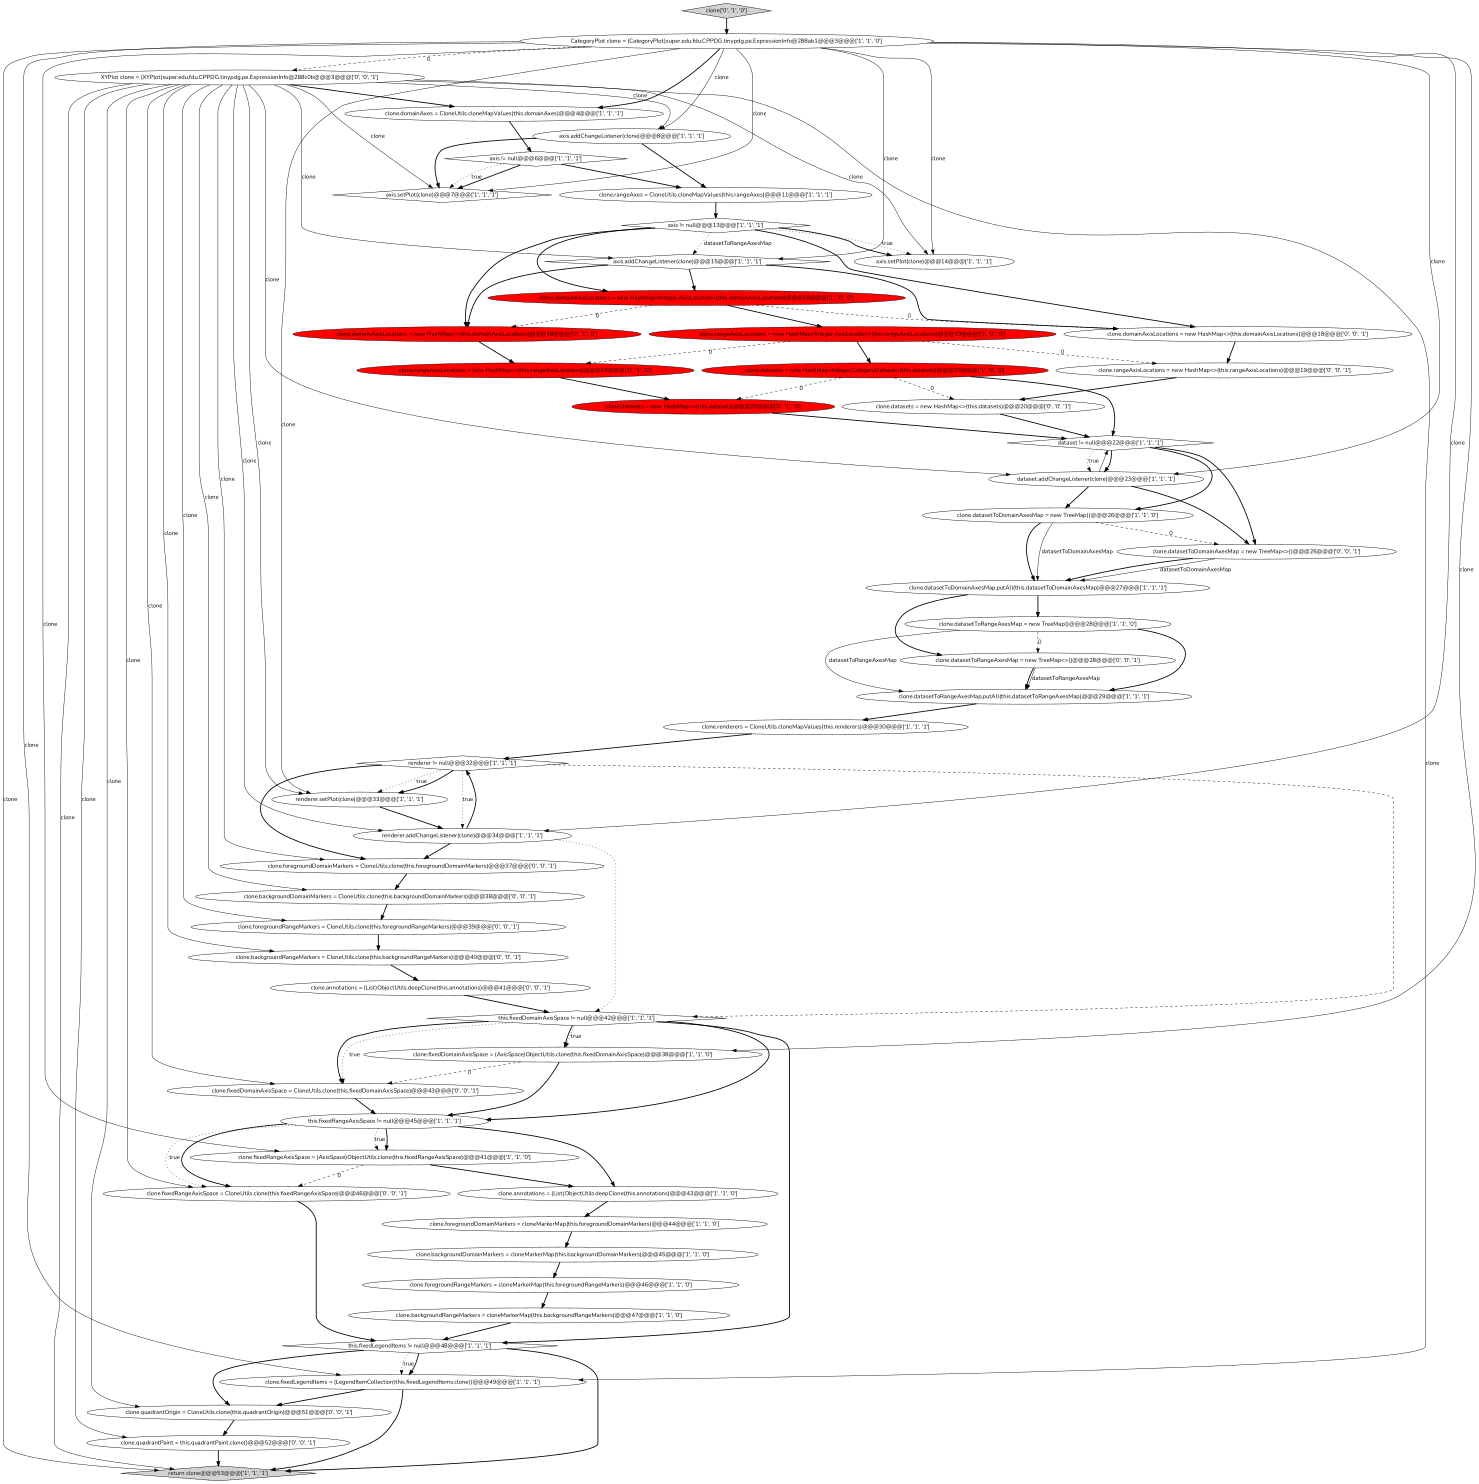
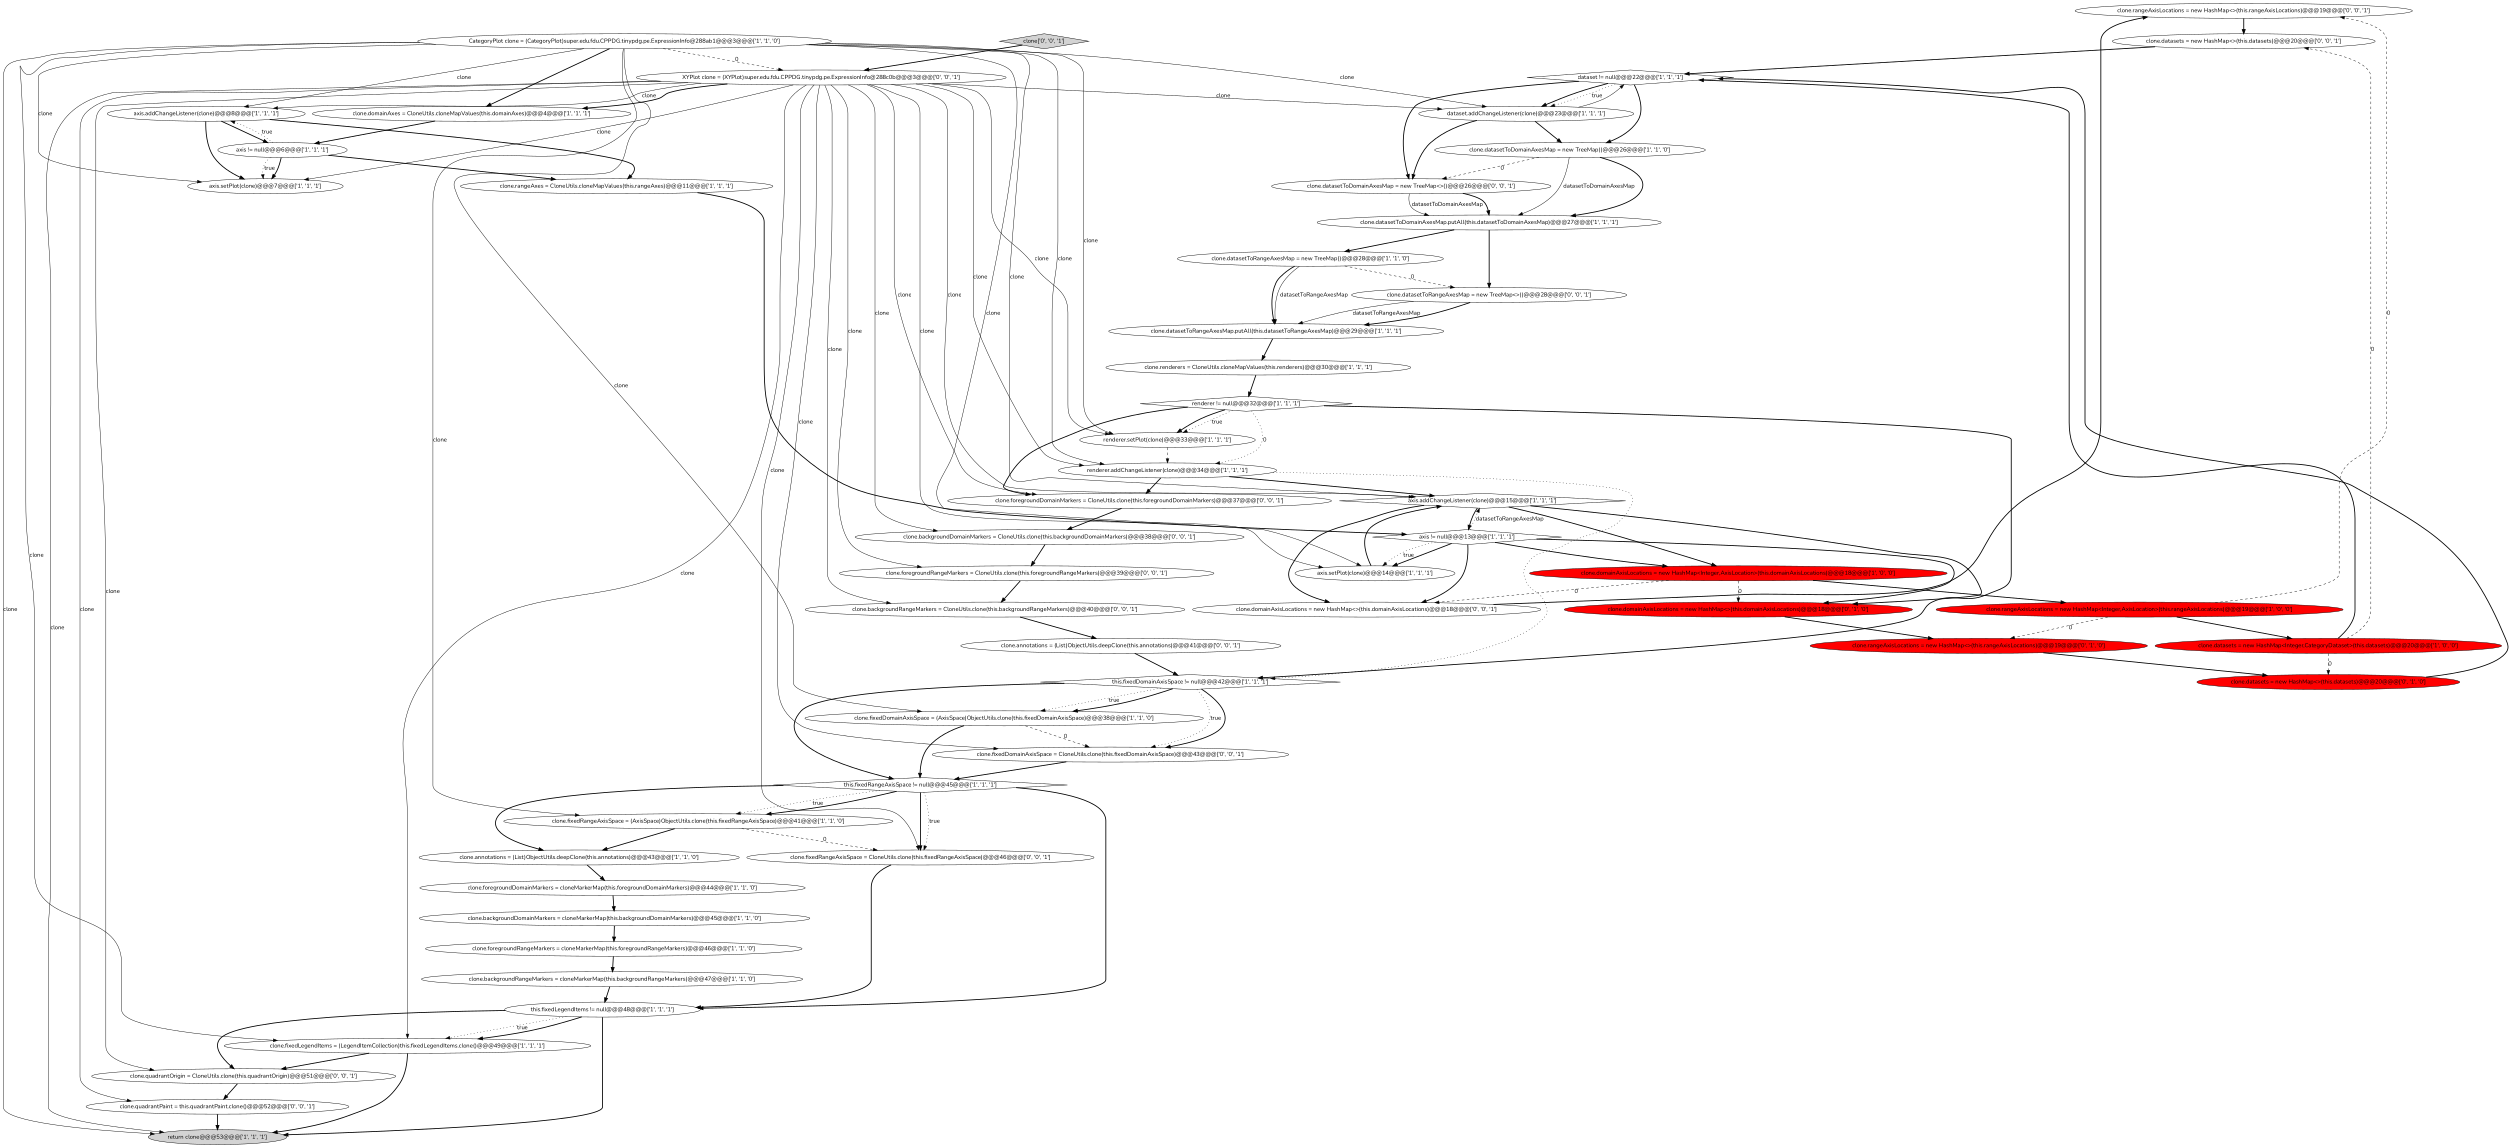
node "clone['0', '1', '0']": removed
node "clone['0', '0', '1']": added
edge "axis.addChangeListener(clone)@@@8@@@['1', '1', '1']" -> "axis != null@@@6@@@['1', '1', '1']": added
edge "axis != null@@@6@@@['1', '1', '1']" -> "axis.addChangeListener(clone)@@@8@@@['1', '1', '1']": added, label "true"
node "axis != null@@@6@@@['1', '1', '1']": shape diamond -> ellipse
node "axis.setPlot(clone)@@@7@@@['1', '1', '1']": shape diamond -> ellipse
edge "axis.addChangeListener(clone)@@@15@@@['1', '1', '1']" -> "axis != null@@@13@@@['1', '1', '1']": added
edge "axis.setPlot(clone)@@@14@@@['1', '1', '1']" -> "axis.addChangeListener(clone)@@@15@@@['1', '1', '1']": added
edge "renderer != null@@@32@@@['1', '1', '1']" -> "renderer.addChangeListener(clone)@@@34@@@['1', '1', '1']": label "true" -> "0"
edge "renderer.addChangeListener(clone)@@@34@@@['1', '1', '1']" -> "renderer != null@@@32@@@['1', '1', '1']": now "renderer.addChangeListener(clone)@@@34@@@['1', '1', '1']" -> "axis.addChangeListener(clone)@@@15@@@['1', '1', '1']"
edge "renderer.setPlot(clone)@@@33@@@['1', '1', '1']" -> "renderer.addChangeListener(clone)@@@34@@@['1', '1', '1']": style bold -> dashed
edge "renderer != null@@@32@@@['1', '1', '1']" -> "this.fixedDomainAxisSpace != null@@@42@@@['1', '1', '1']": style dashed -> bold
node "this.fixedRangeAxisSpace != null@@@45@@@['1', '1', '1']": shape ellipse -> diamond
edge "this.fixedDomainAxisSpace != null@@@42@@@['1', '1', '1']" -> "this.fixedLegendItems != null@@@48@@@['1', '1', '1']": now "this.fixedRangeAxisSpace != null@@@45@@@['1', '1', '1']" -> "this.fixedLegendItems != null@@@48@@@['1', '1', '1']"
node "this.fixedLegendItems != null@@@48@@@['1', '1', '1']": shape diamond -> ellipse
node "return clone@@@53@@@['1', '1', '1']": shape diamond -> ellipse
